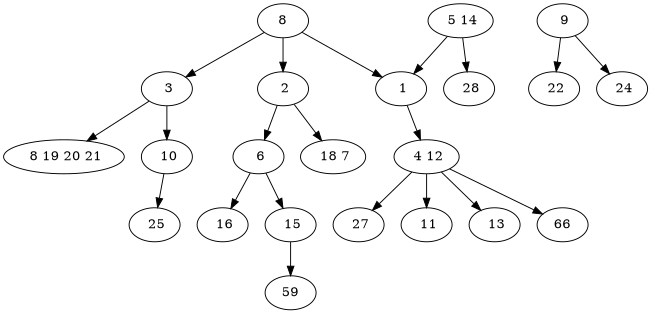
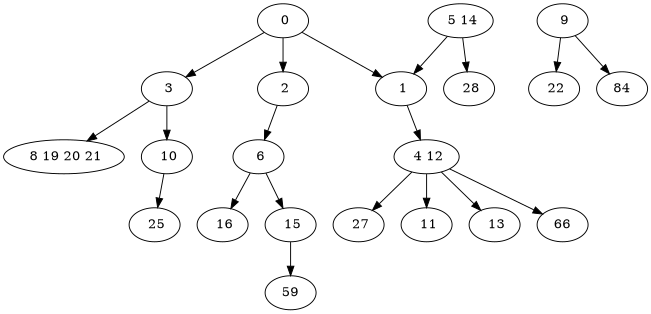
node "8": label "8" -> "0"
node "24": label "24" -> "84"
node "18 7": removed
